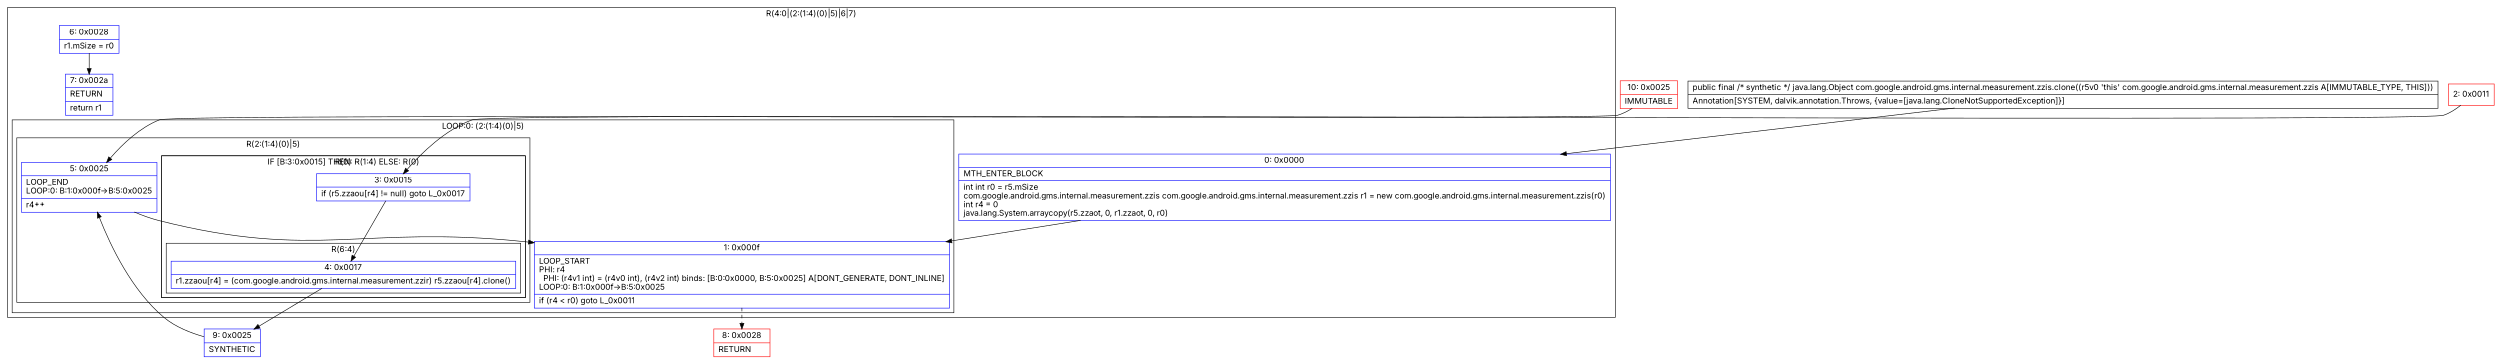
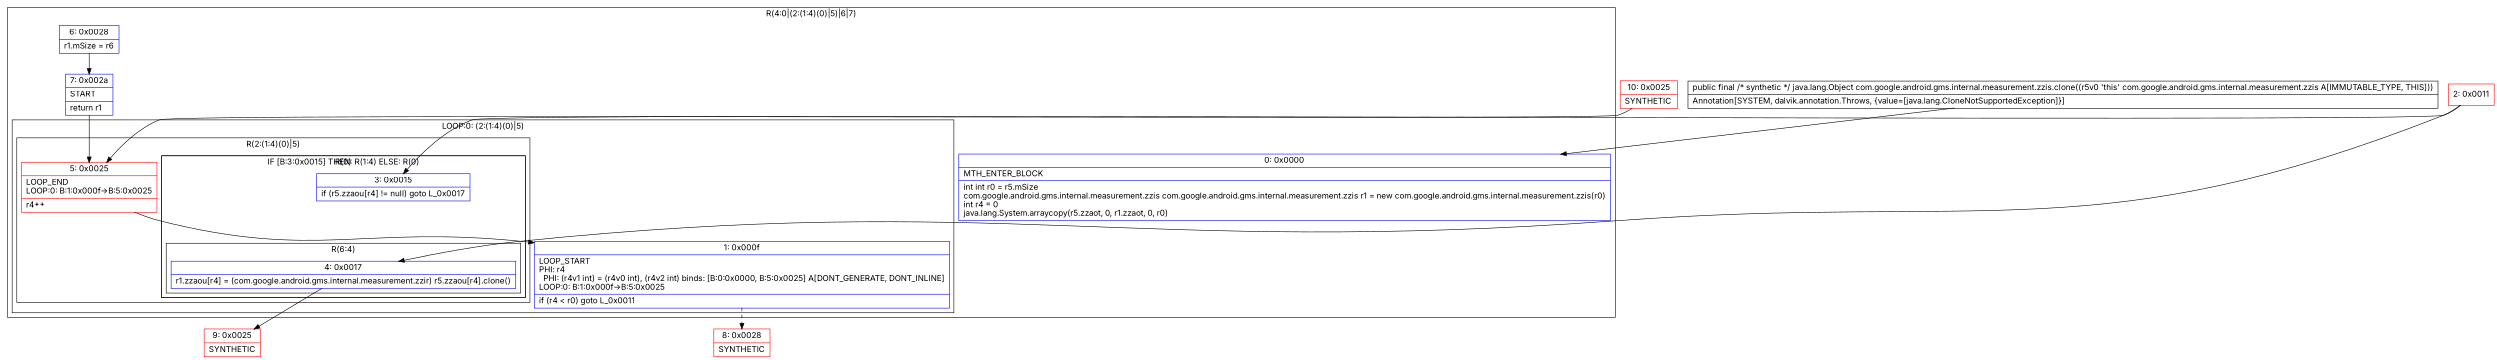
node "6: 0x0028": text "r1.mSize = r0" -> "r1.mSize = r6"
node "7: 0x002a": text "RETURN" -> "START"
node "10: 0x0025": text "IMMUTABLE" -> "SYNTHETIC"
node "5: 0x0025": color blue -> red
edge "3: 0x0015" -> "4: 0x0017": now "2: 0x0011" -> "4: 0x0017"
edge "0: 0x0000" -> "1: 0x000f": removed
edge "9: 0x0025" -> "5: 0x0025": now "7: 0x002a" -> "5: 0x0025"
node "9: 0x0025": color blue -> red
node "8: 0x0028": text "RETURN" -> "SYNTHETIC"
